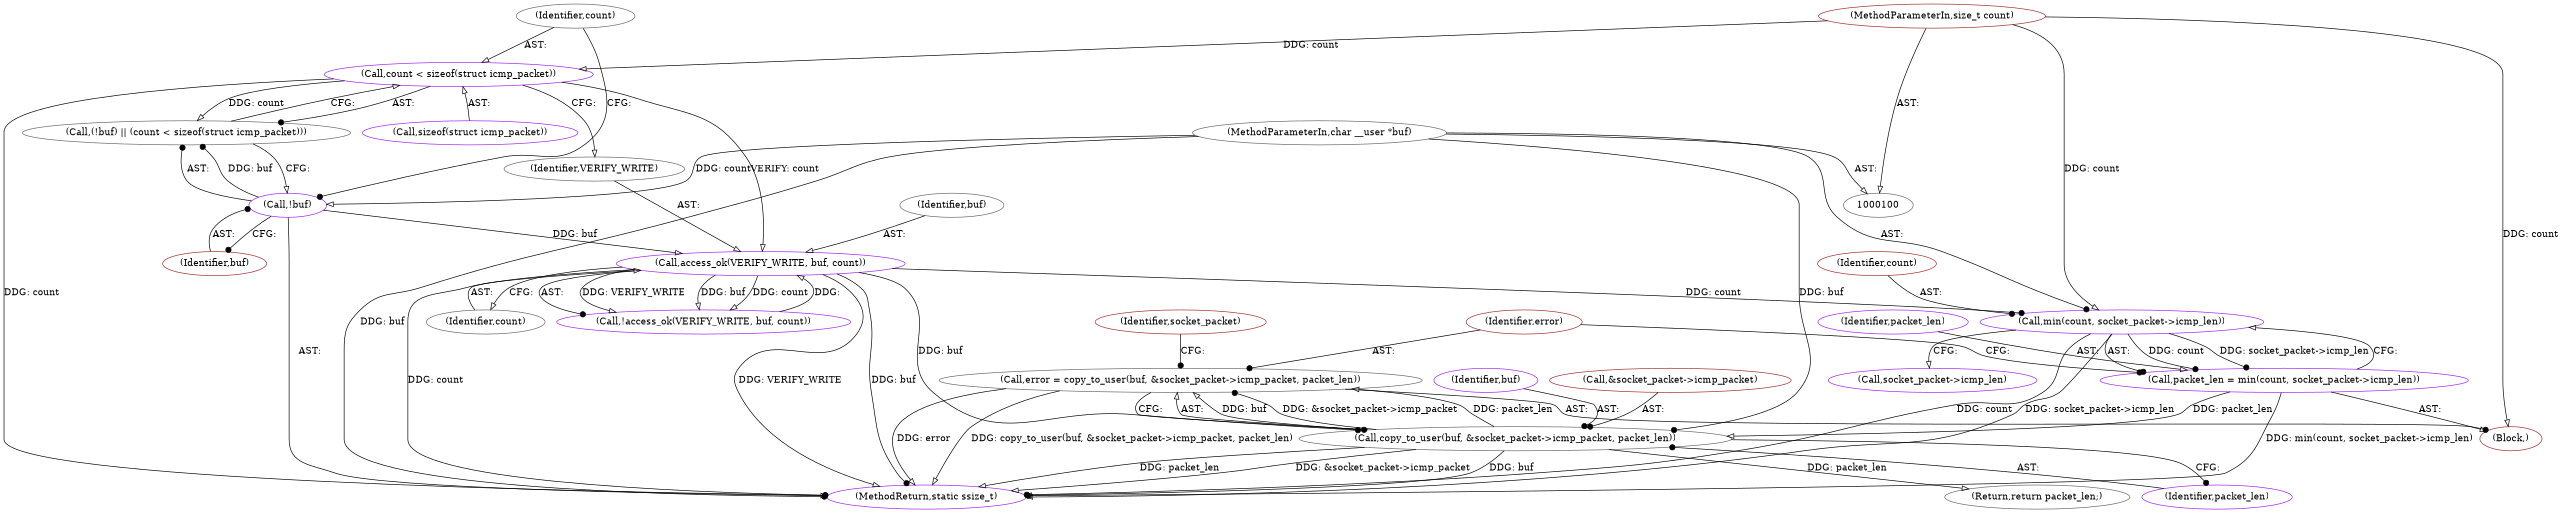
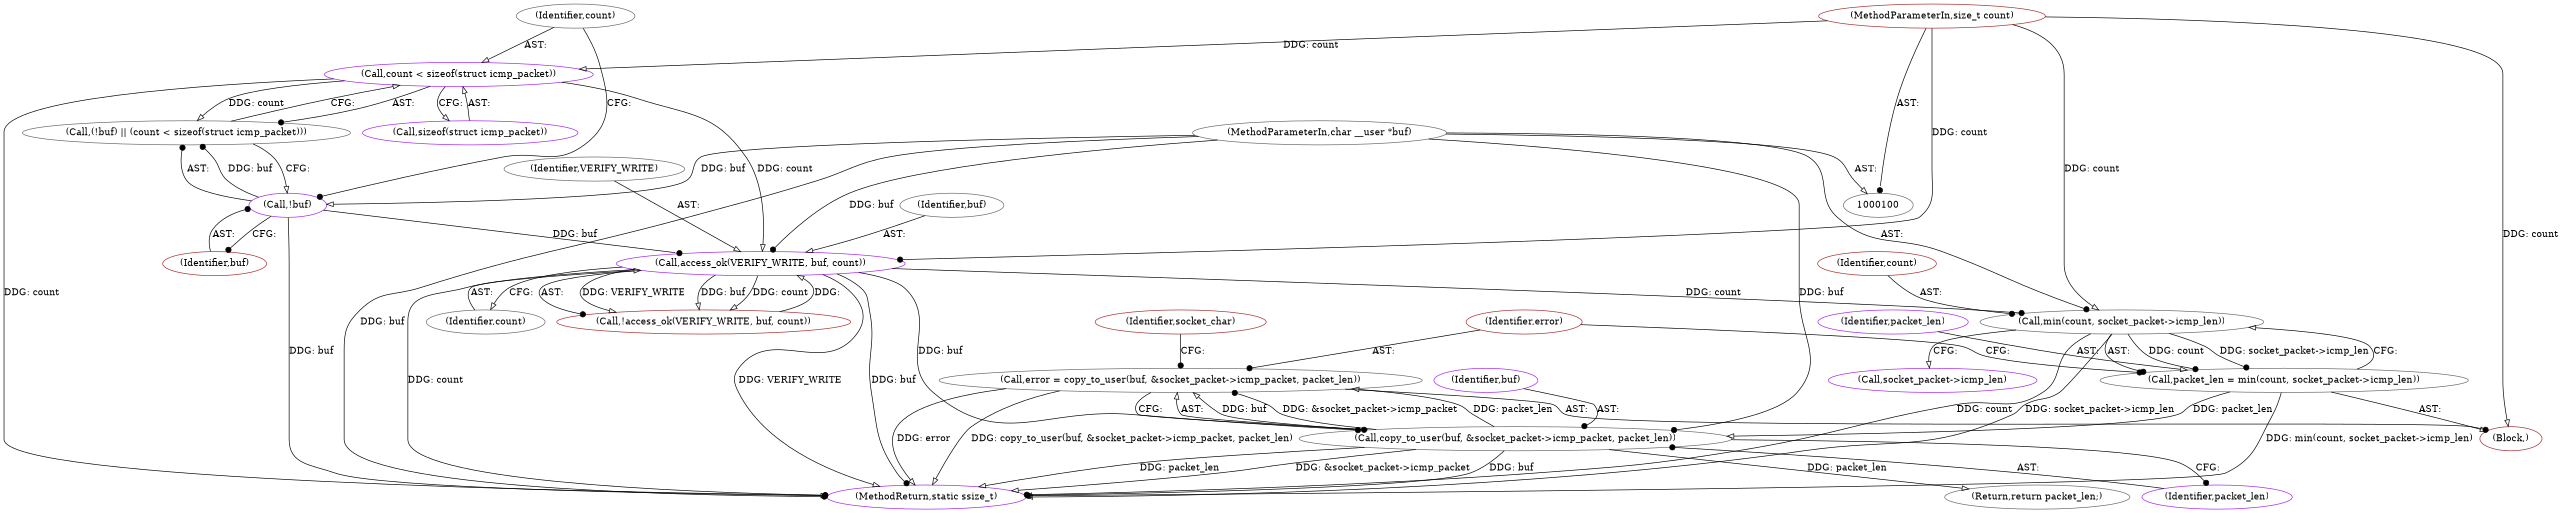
edge "(MethodParameterIn,size_t count)" -> "1000100": arrowhead onormal -> dot
edge "(Call,count < sizeof(struct icmp_packet))" -> "(Identifier,VERIFY_WRITE)": now "(Call,count < sizeof(struct icmp_packet))" -> "(Call,sizeof(struct icmp_packet))"
edge "(MethodParameterIn,char __user *buf)" -> "(Call,access_ok(VERIFY_WRITE, buf, count))": added, label "DDG: buf"
edge "(MethodParameterIn,char __user *buf)" -> "(Call,!buf)": label "DDG: count" -> "DDG: buf"
edge "(Call,count < sizeof(struct icmp_packet))" -> "(Call,access_ok(VERIFY_WRITE, buf, count))": label "VERIFY: count" -> "DDG: count"
edge "(Call,!buf)" -> "(Call,access_ok(VERIFY_WRITE, buf, count))": arrowhead onormal -> dot
edge "(MethodParameterIn,size_t count)" -> "(Call,access_ok(VERIFY_WRITE, buf, count))": added, label "DDG: count"
node "(Call,!access_ok(VERIFY_WRITE, buf, count))": color purple -> brown
node "(Identifier,socket_packet)": label "(Identifier,socket_packet)" -> "(Identifier,socket_char)"
node "(Call,min(count, socket_packet->icmp_len))": color purple -> gray40
edge "(Call,!buf)" -> "(MethodReturn,static ssize_t)": label "AST: " -> "DDG: buf"
node "(Call,&socket_packet->icmp_packet)": removed
node "(Call,packet_len = min(count, socket_packet->icmp_len))": color purple -> gray40
